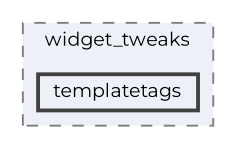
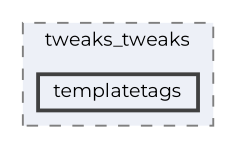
cluster "widget_tweaks": label "widget_tweaks" -> "tweaks_tweaks"
